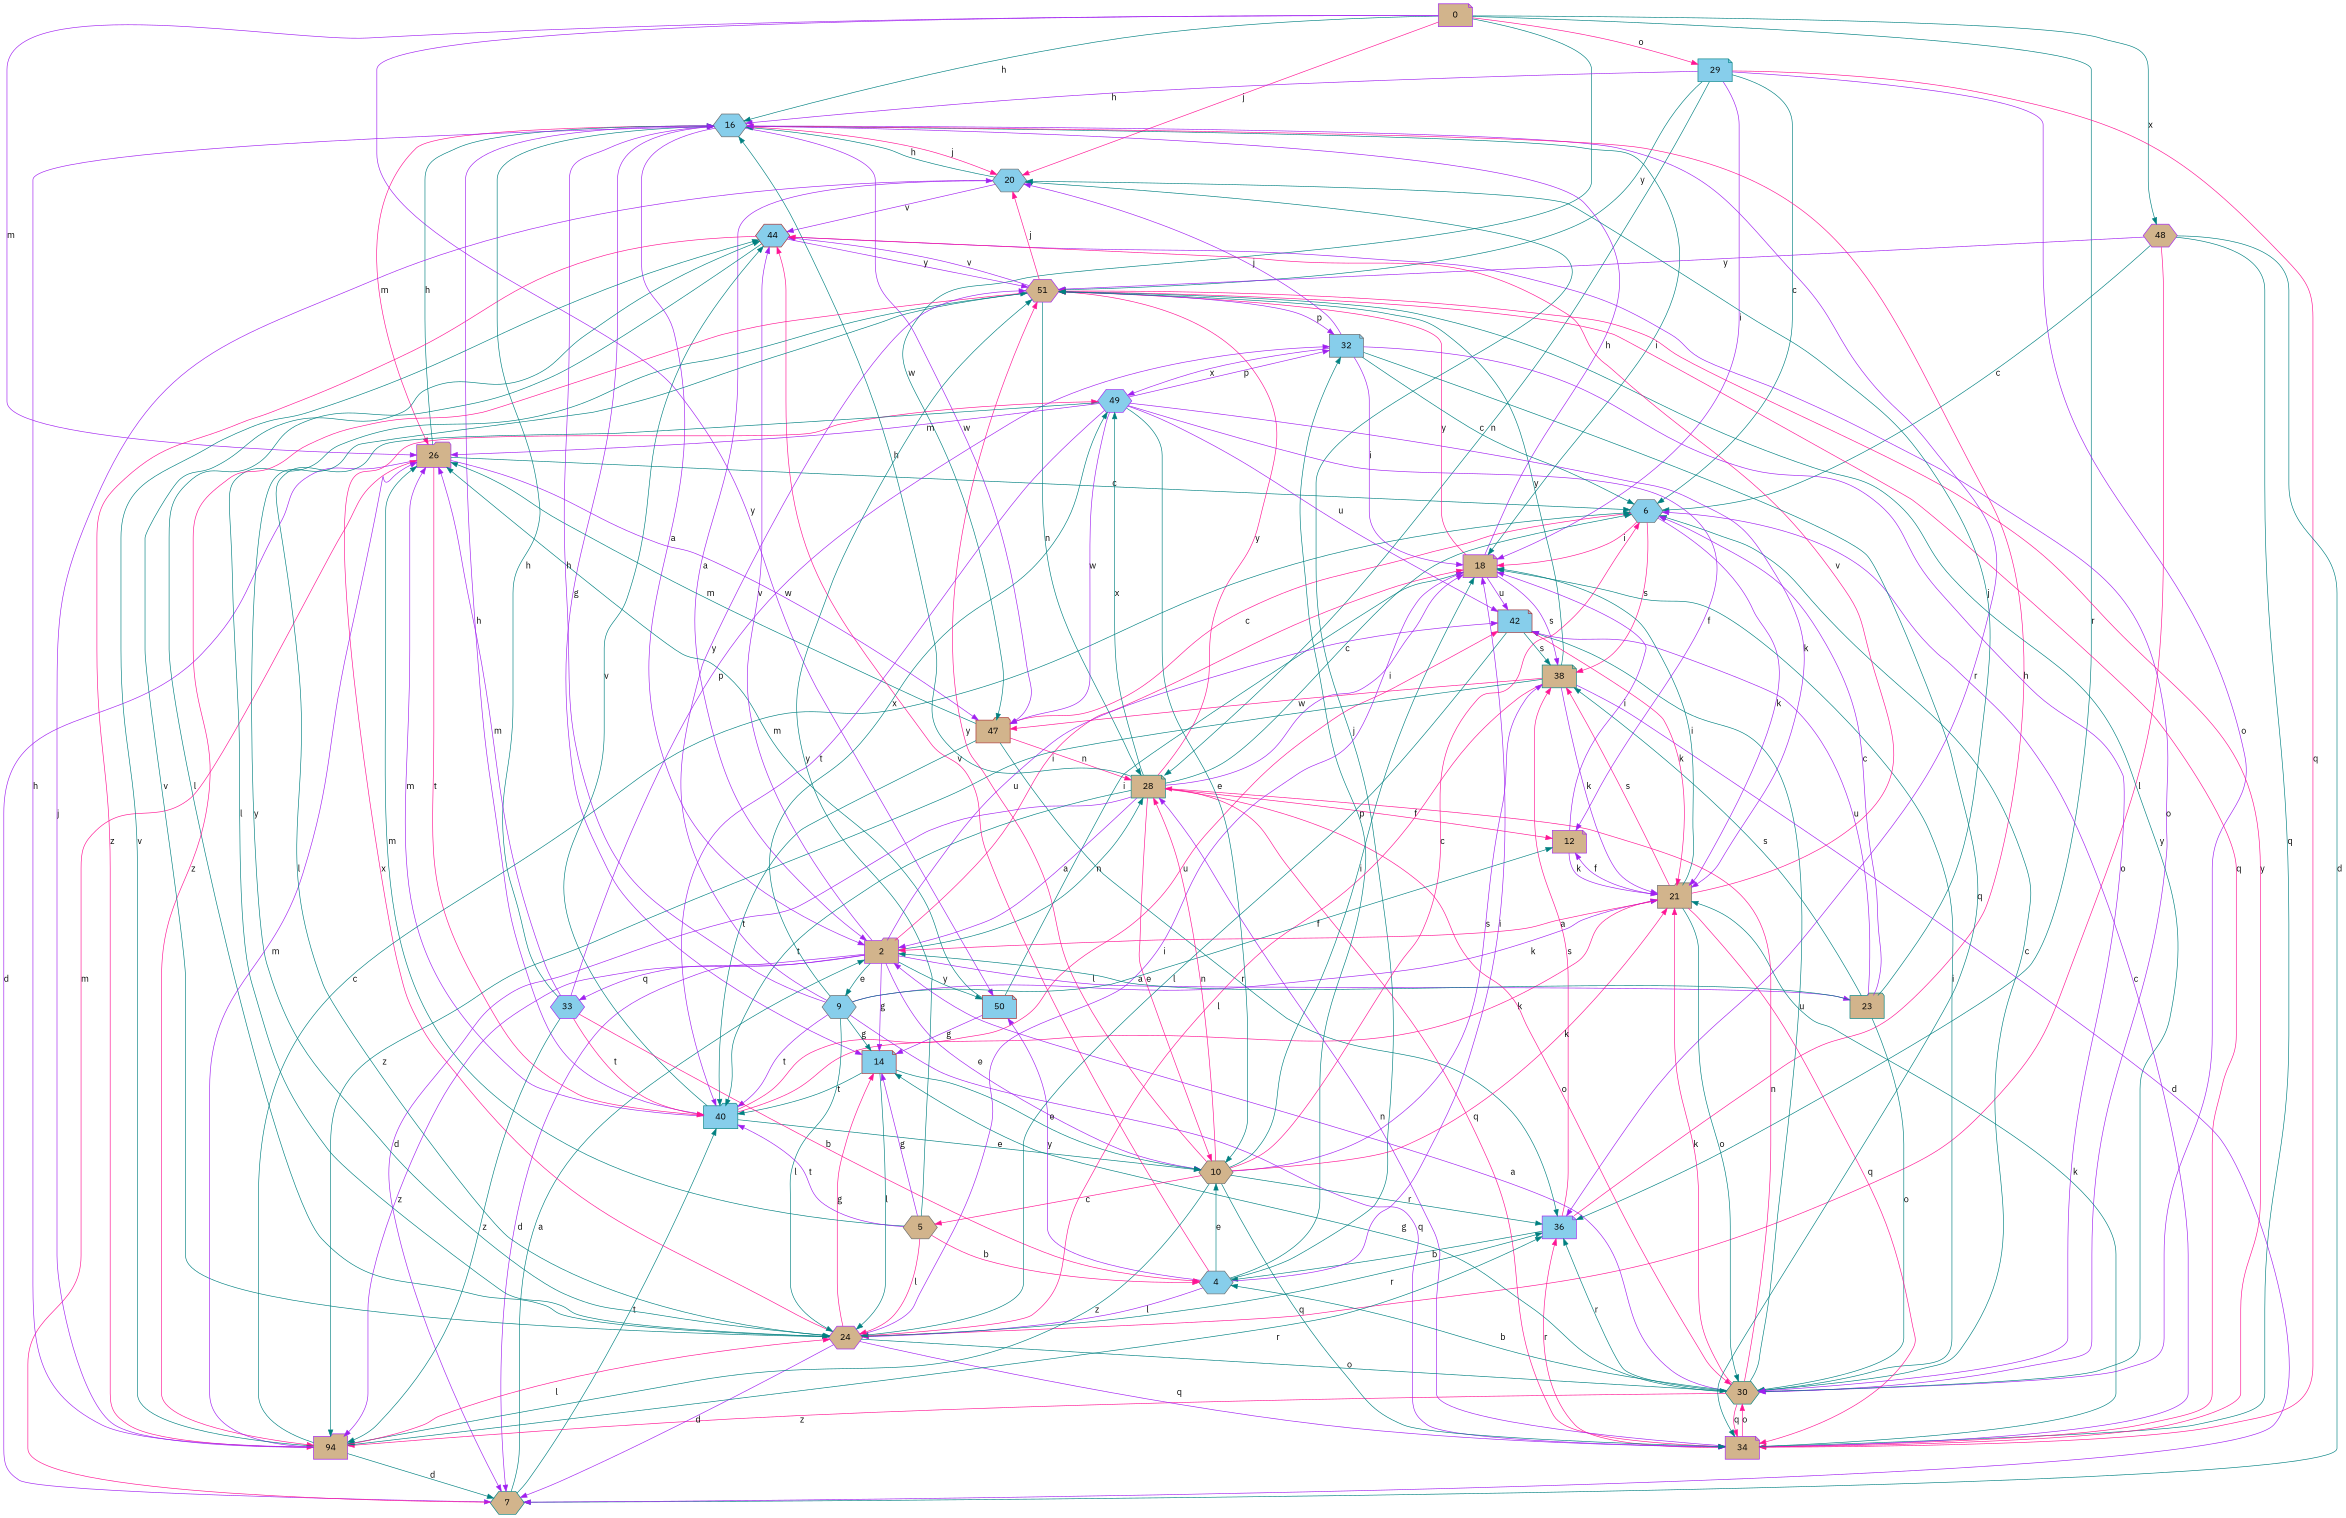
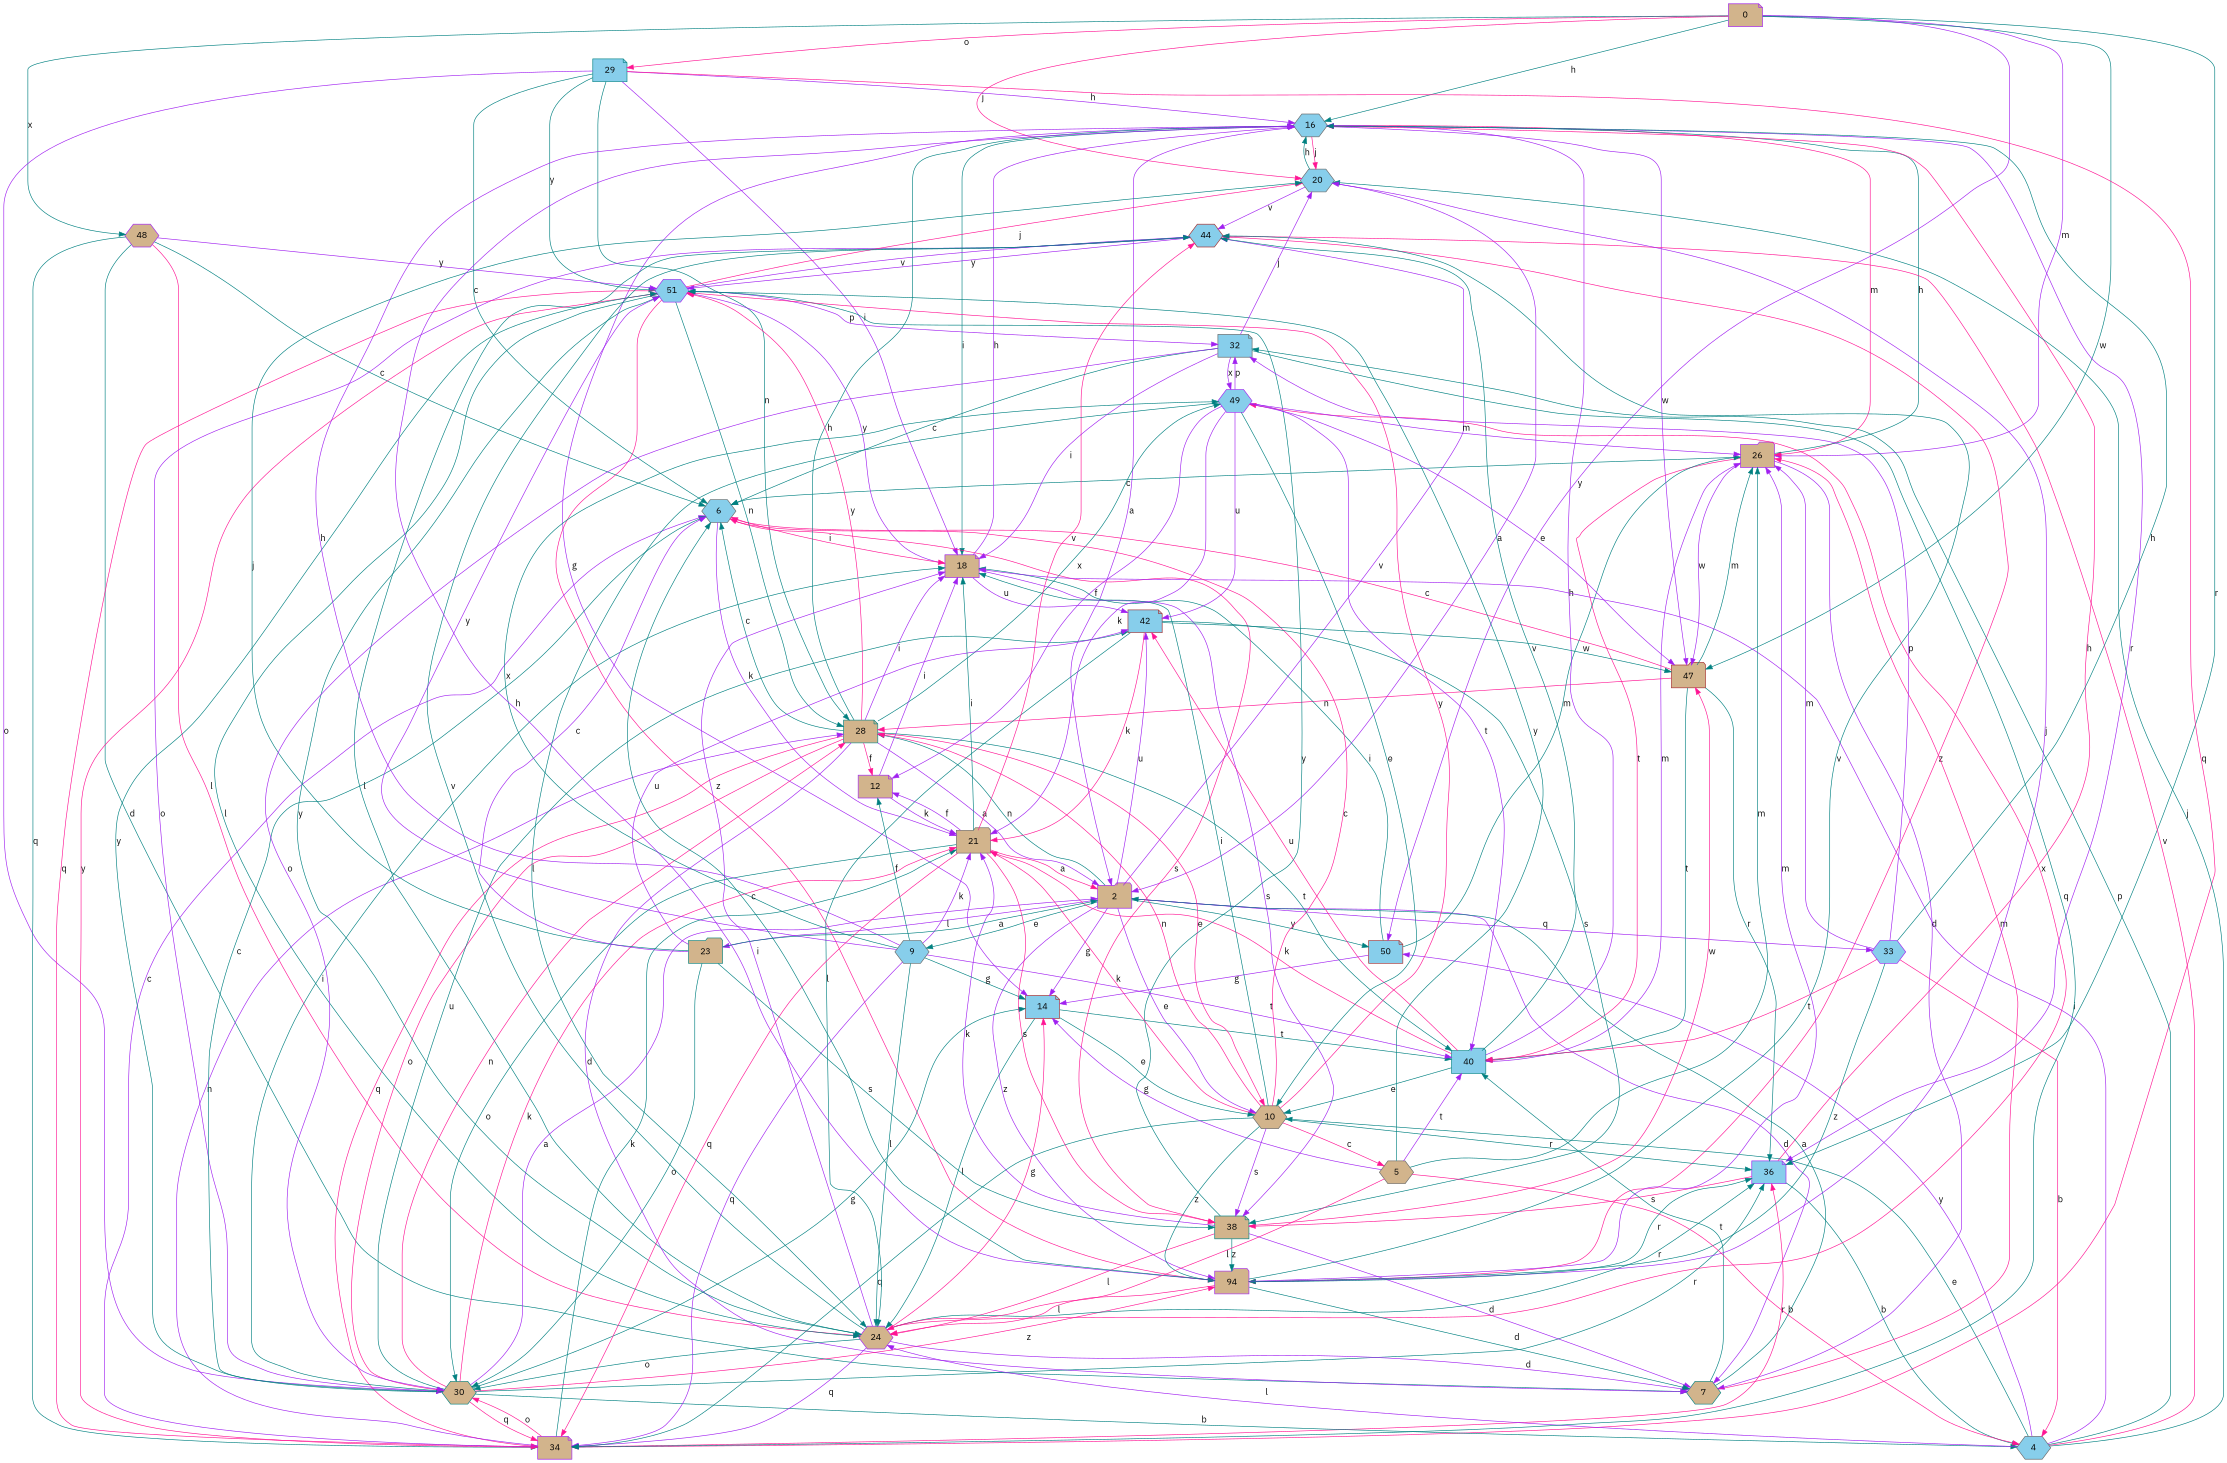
node "51": fillcolor tan -> skyblue
edge "18" -> "51": color deeppink -> purple
edge "49" -> "47": label "w" -> "e"
edge "42" -> "47": added, label "w"
edge "2" -> "18": removed, label "i"
